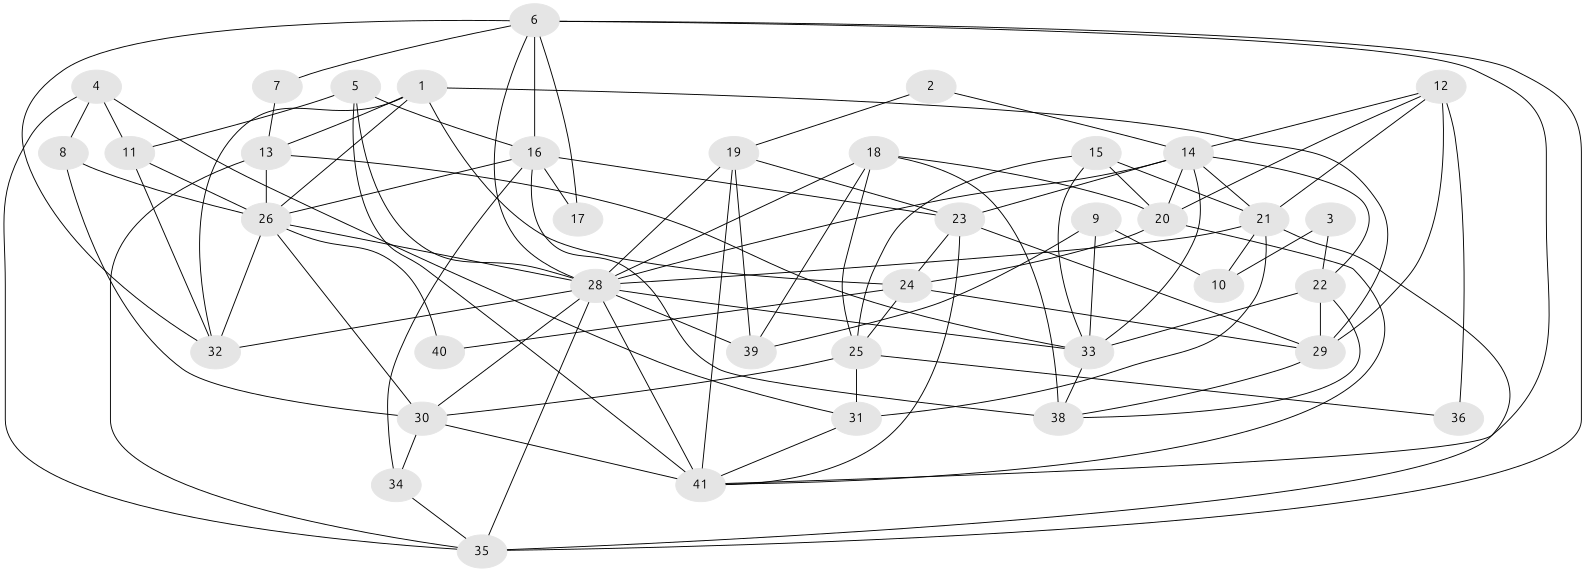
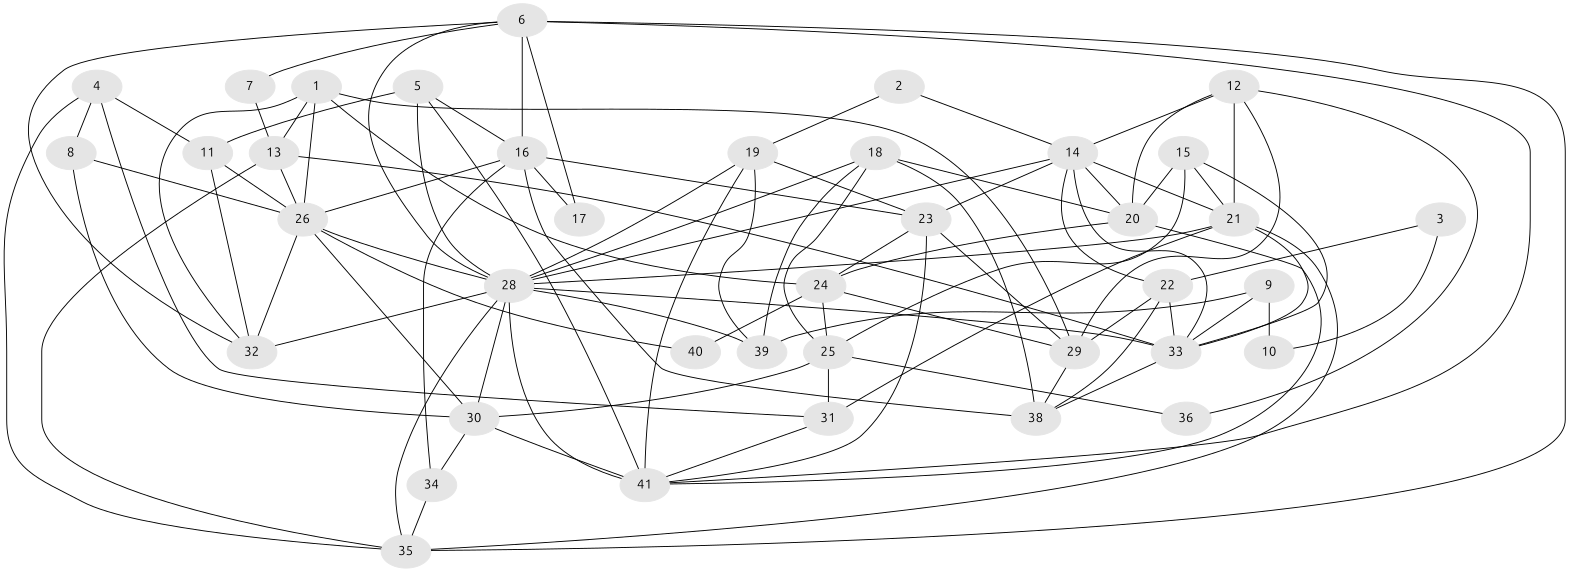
edge "21" -- "10": now "21" -- "33"
